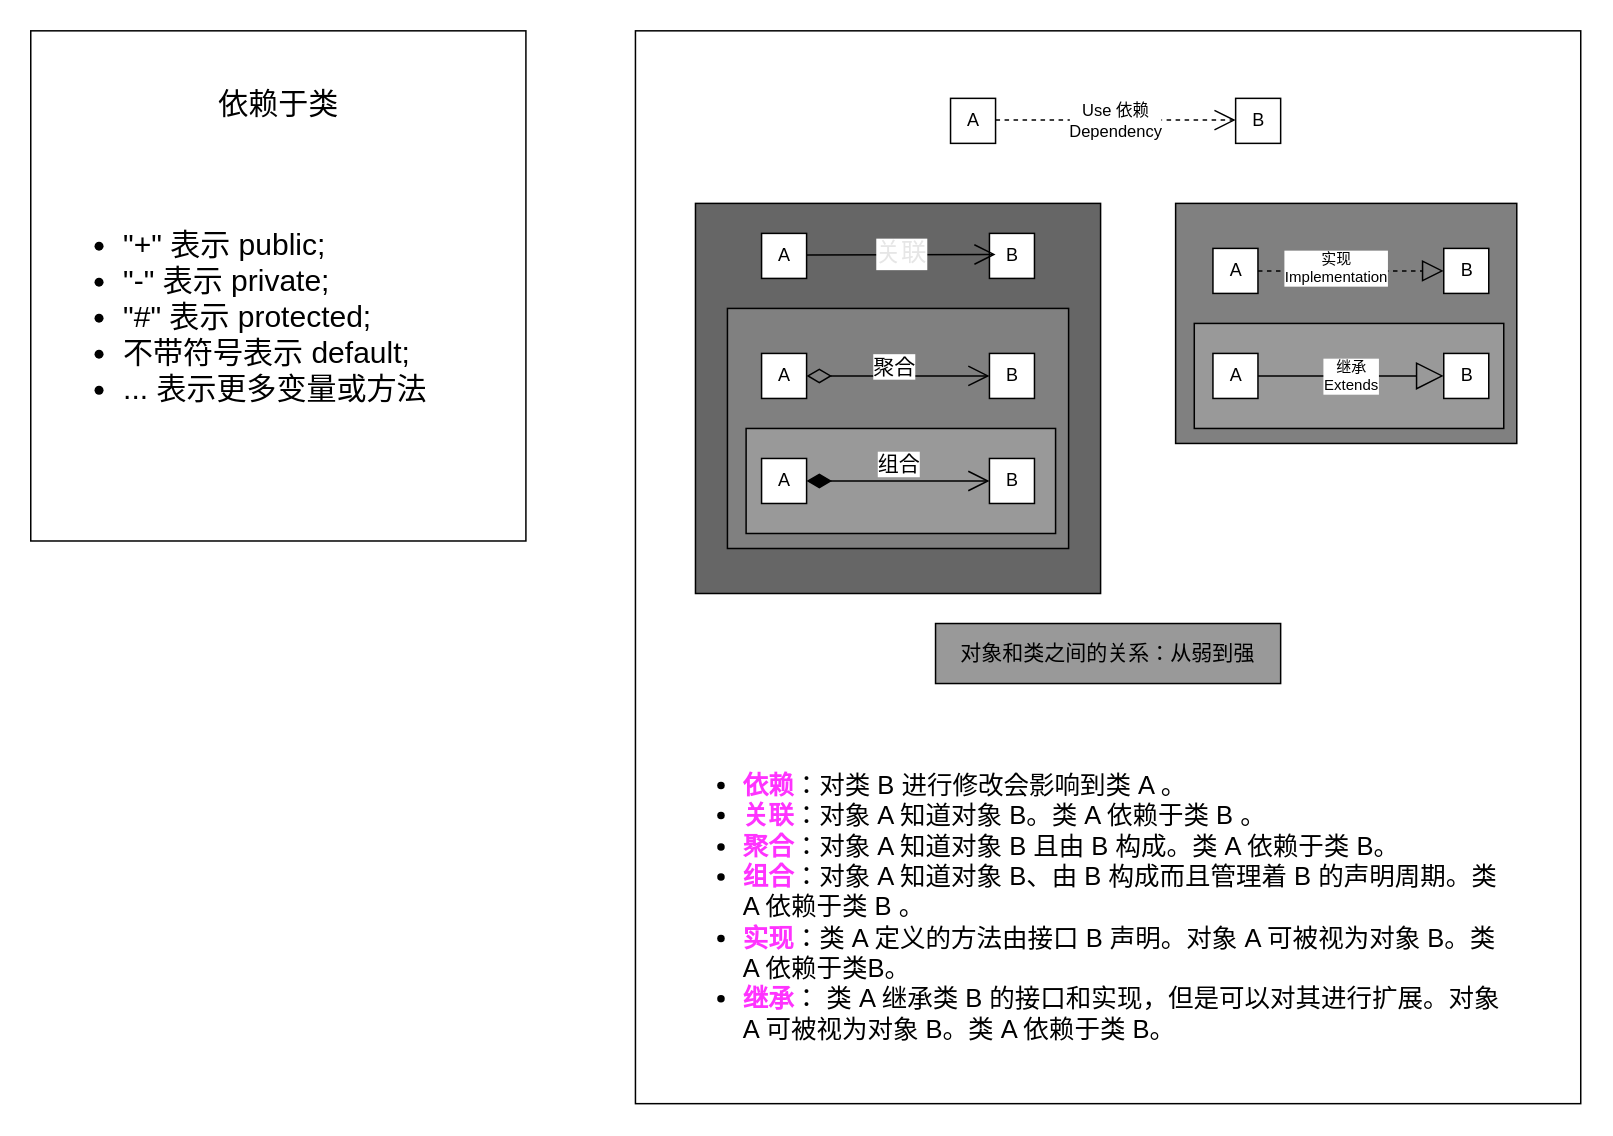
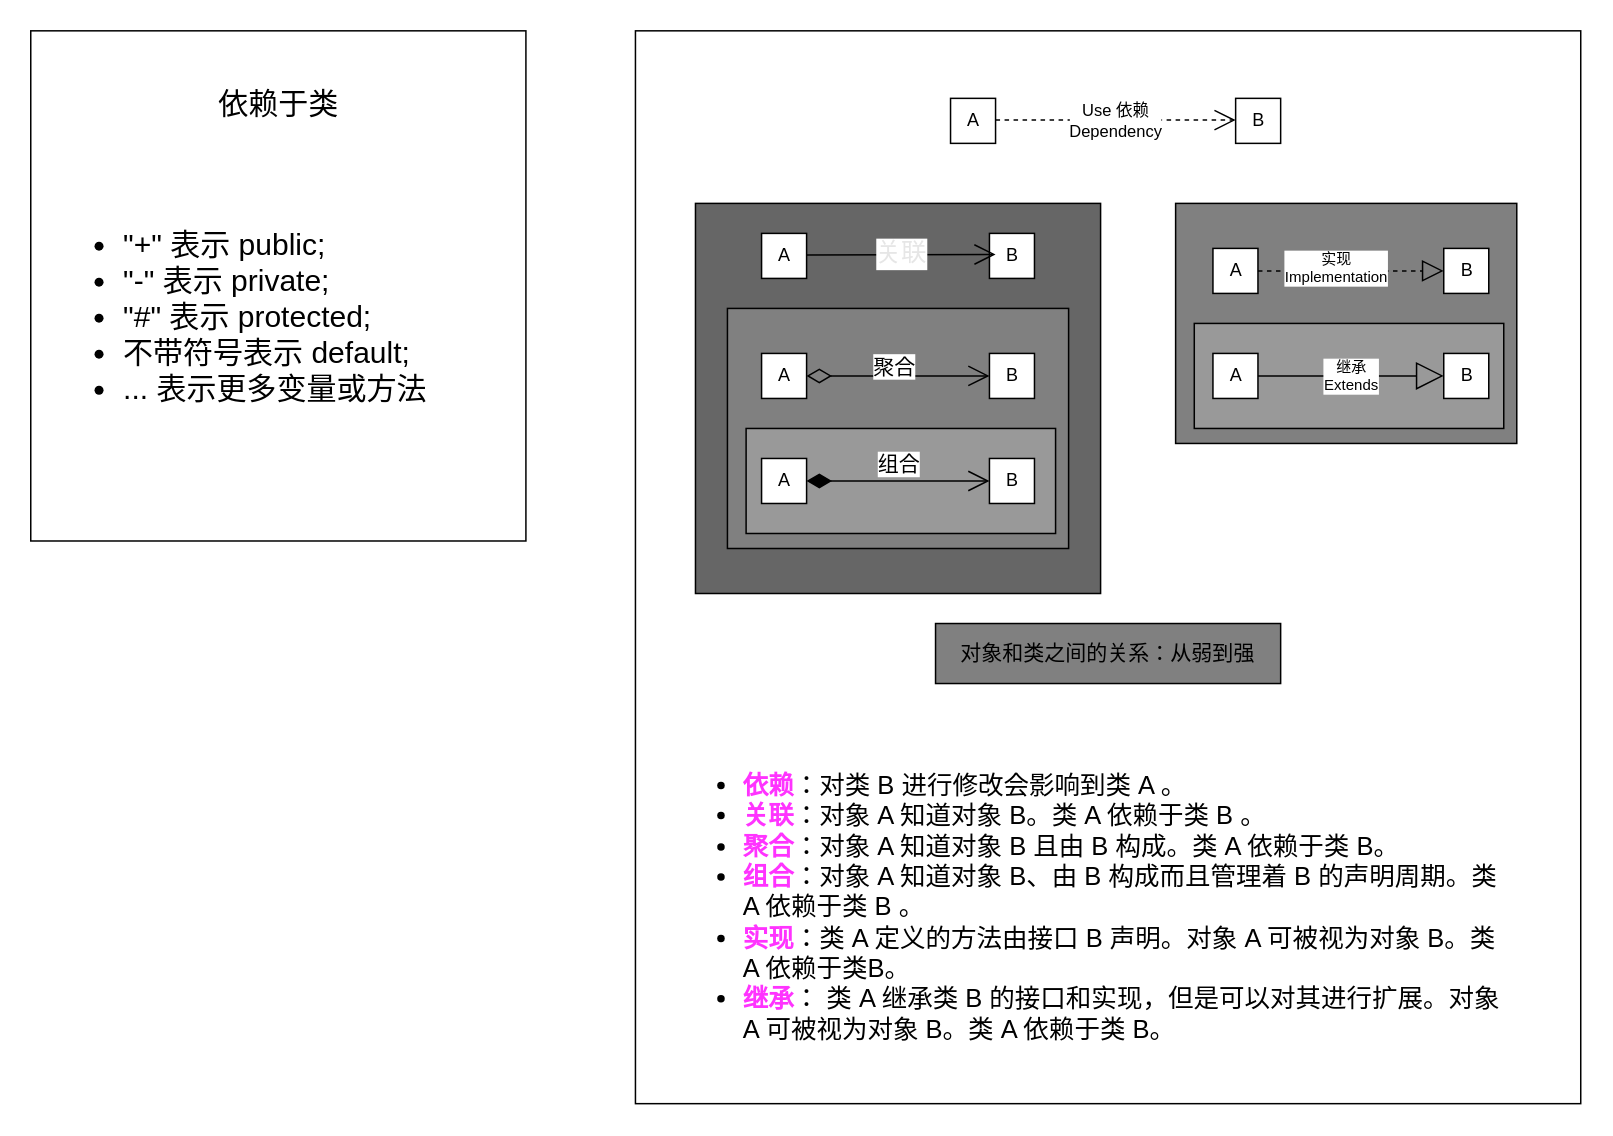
node "对象和类之间的关系：从弱到强": fillcolor #999999 -> #808080
